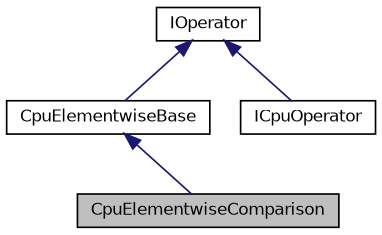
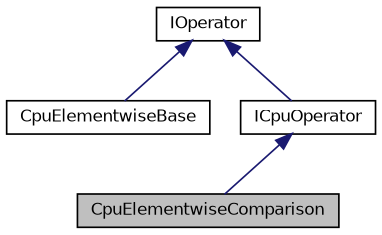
edge "CpuElementwiseComparison" -> "CpuElementwiseBase": now "CpuElementwiseComparison" -> "ICpuOperator"
